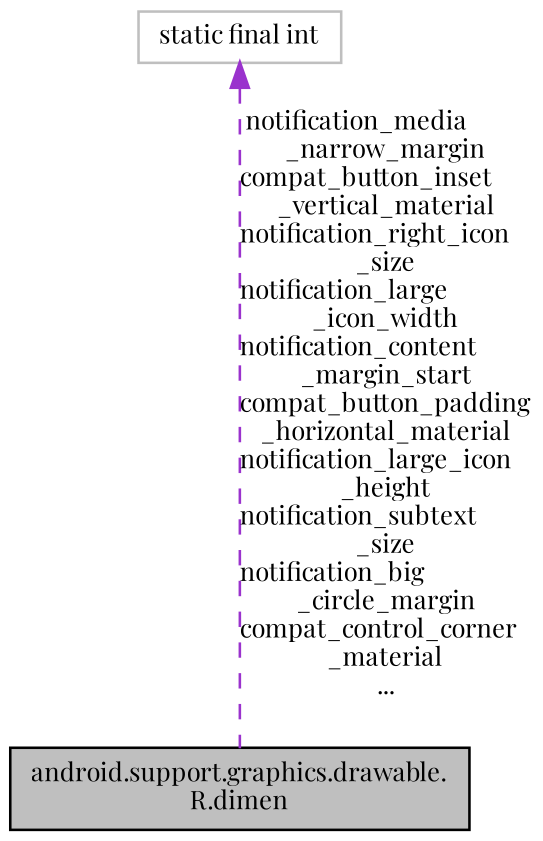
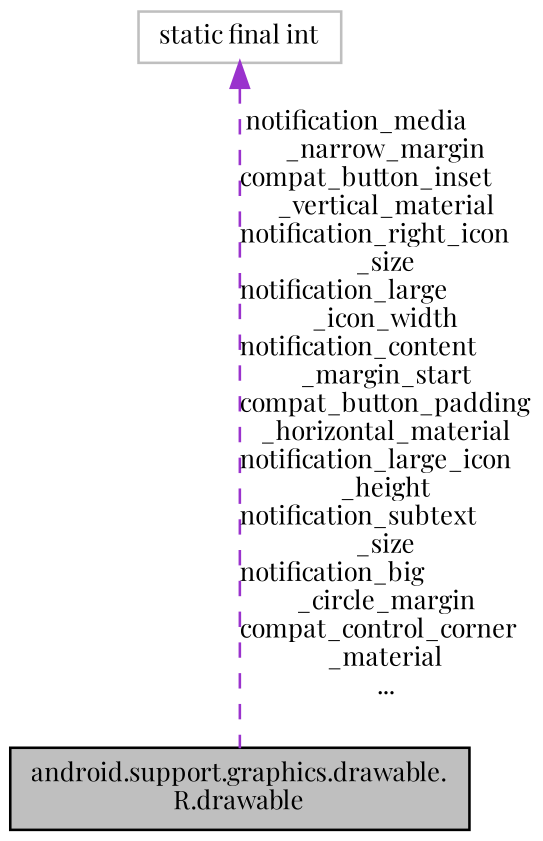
node "android.support.graphics.drawable. R.dimen": label "android.support.graphics.drawable. R.dimen" -> "android.support.graphics.drawable. R.drawable"
